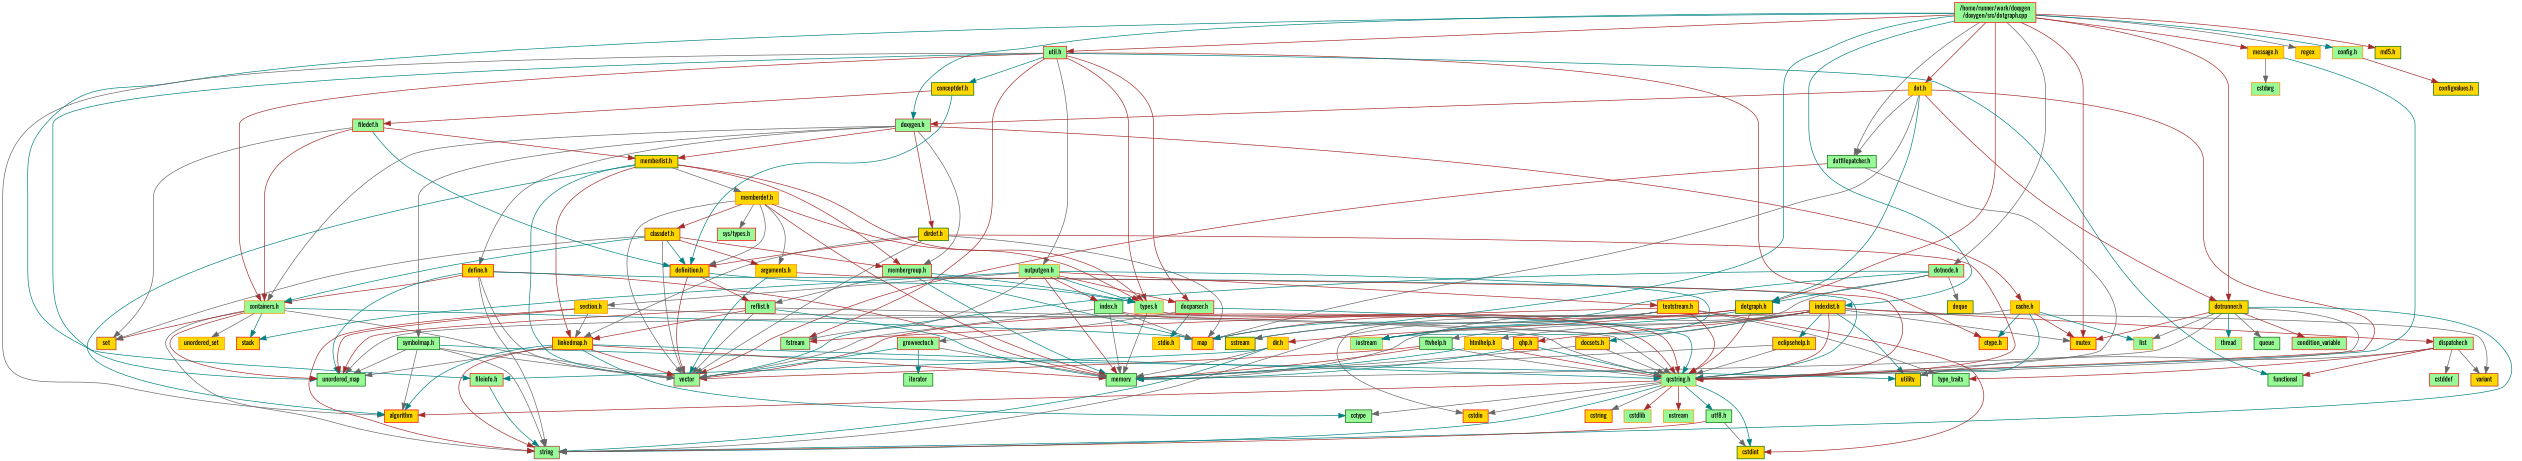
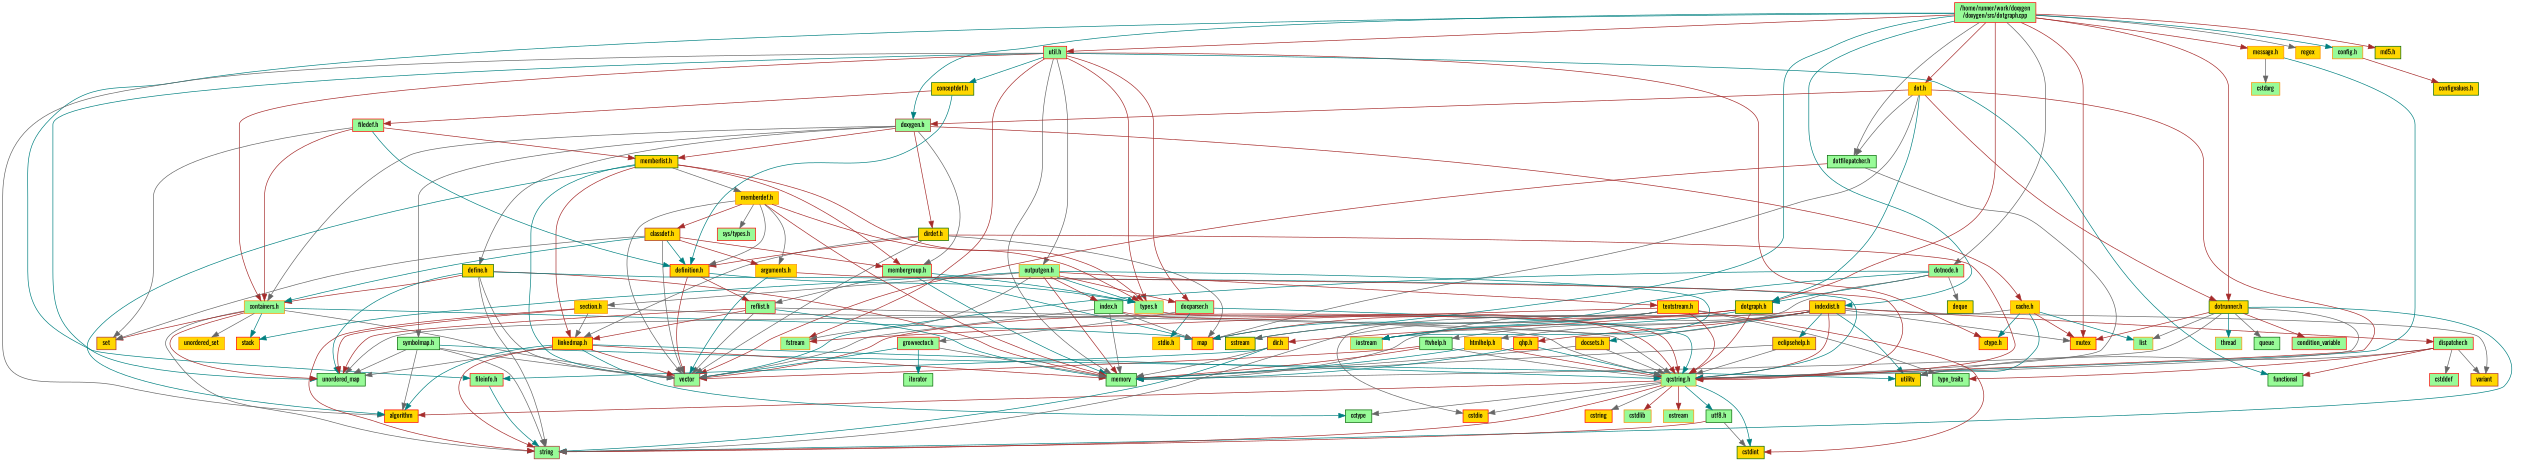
node "define.h": color red -> darkgreen
edge "types.h" -> "memory": now "util.h" -> "memory"
node "fstream": color brown -> darkorange
node "dir.h": color darkorange -> brown
edge "qcstring.h" -> "string": color teal -> brown
